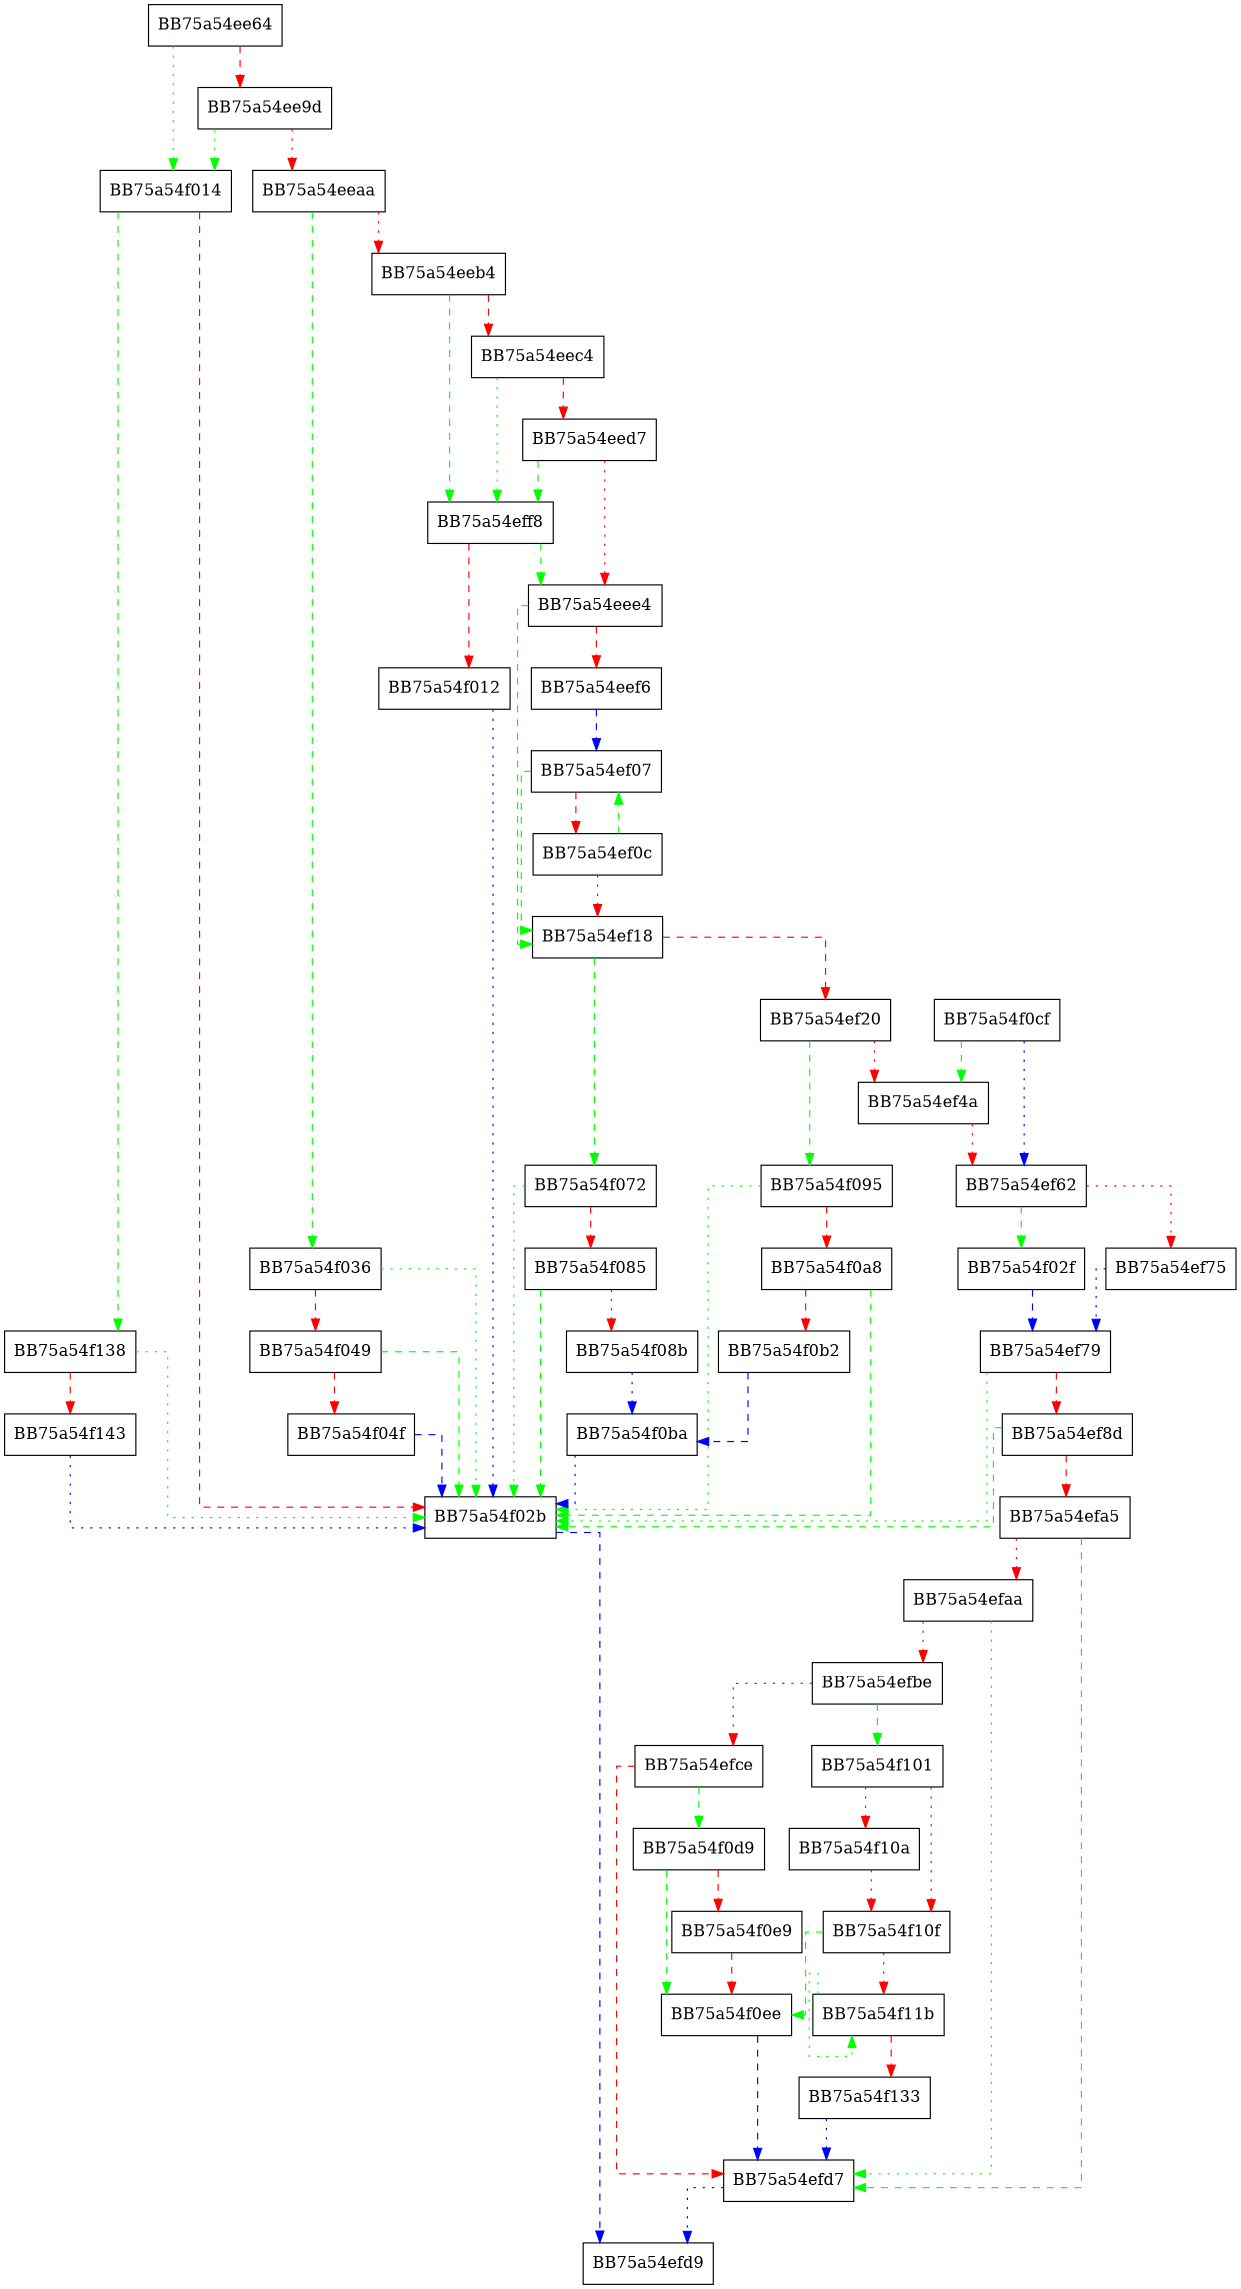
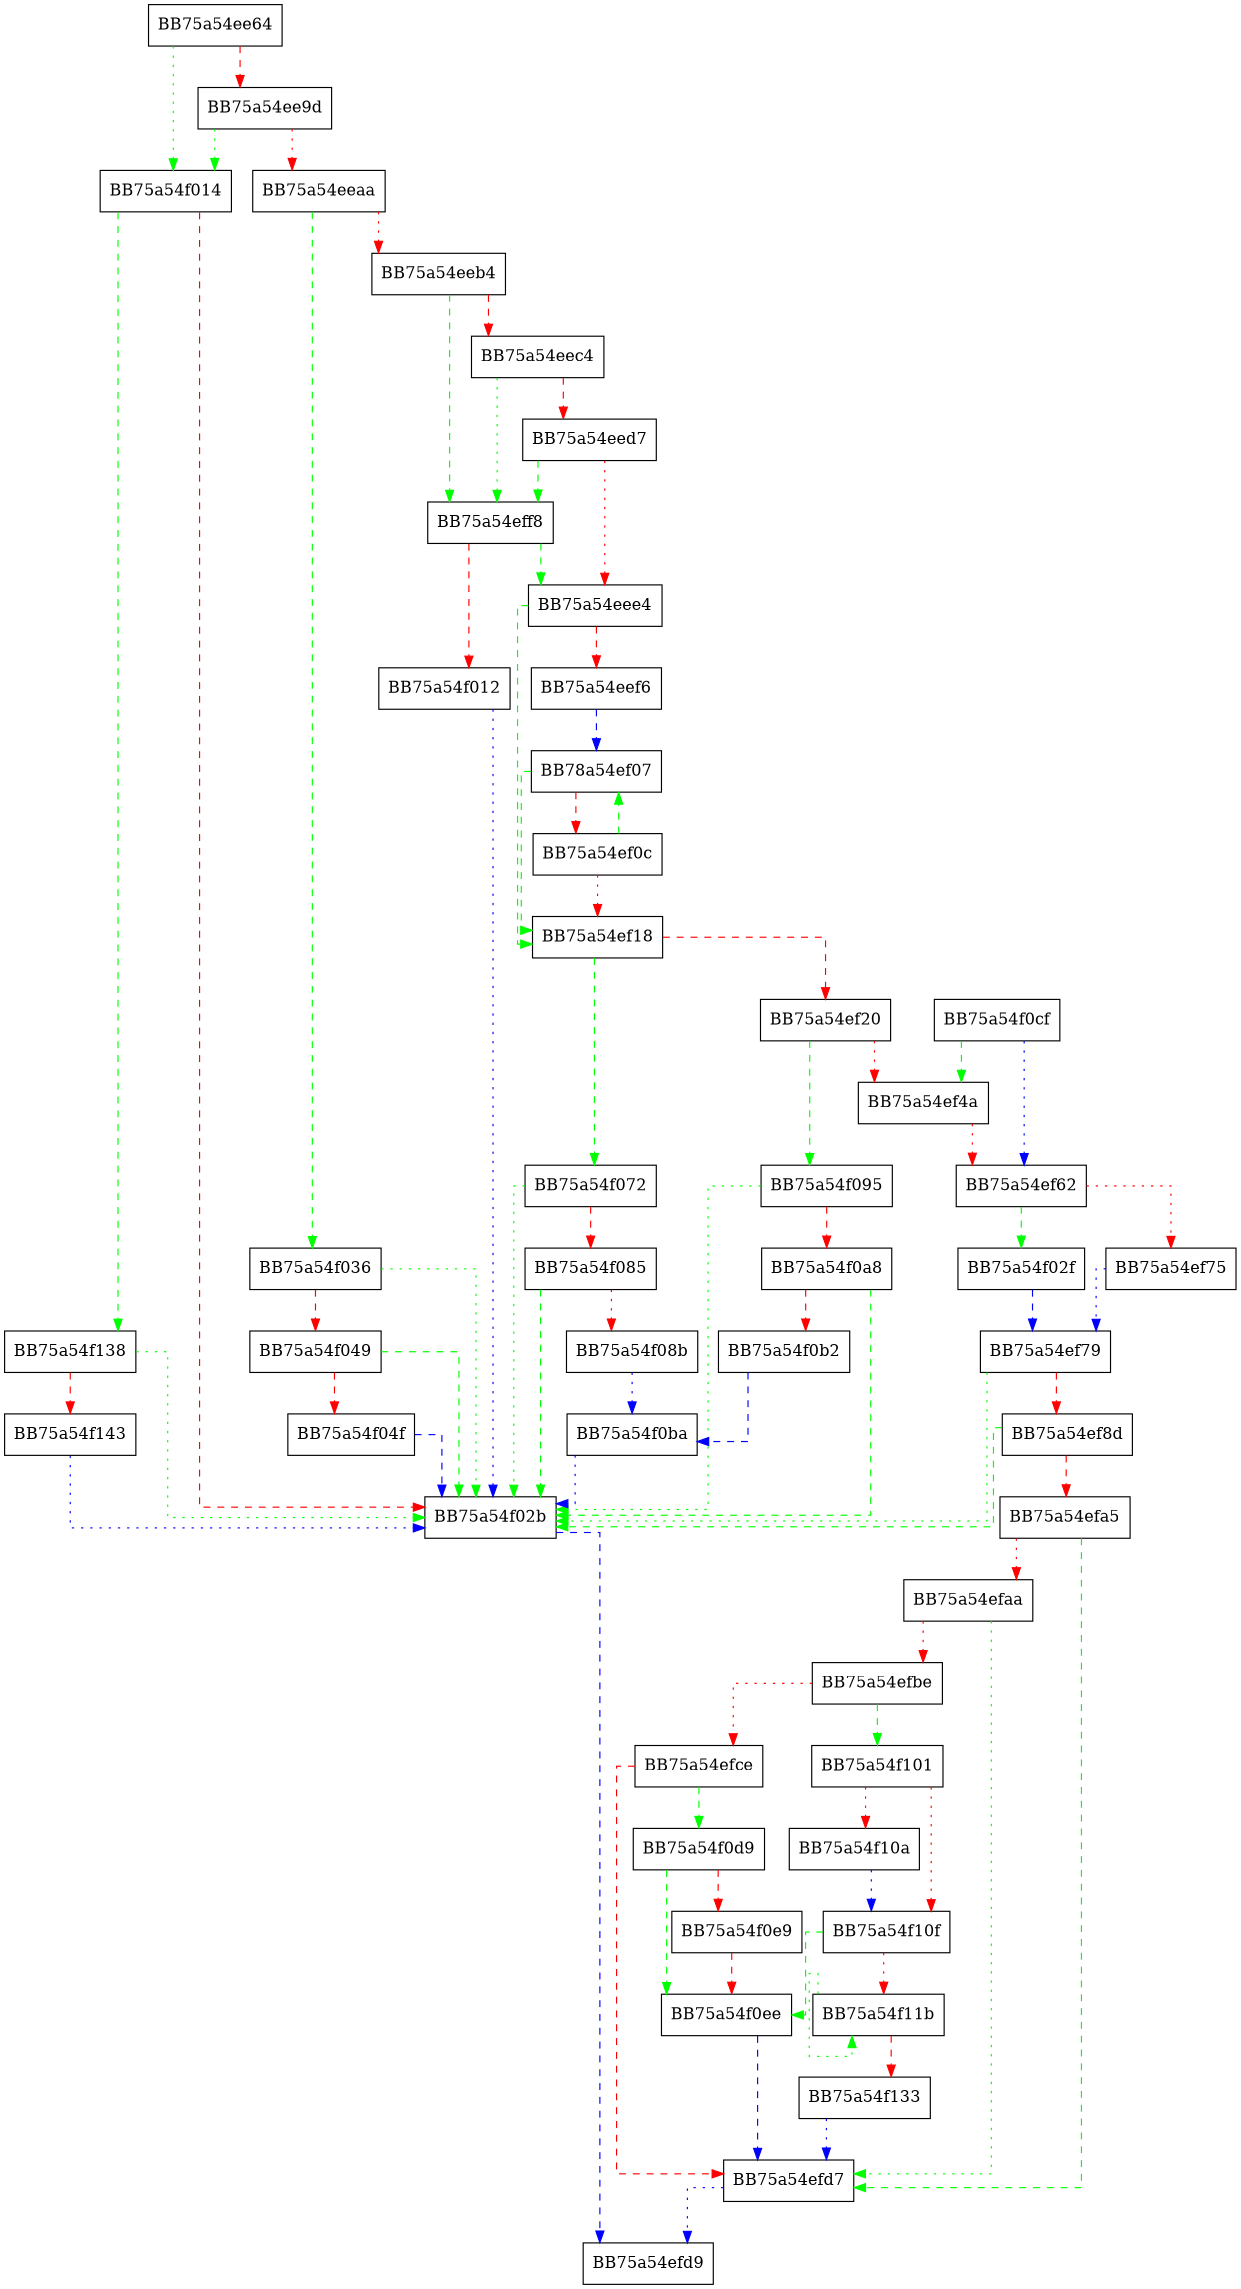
node "BB75a54ef07": label "BB75a54ef07" -> "BB78a54ef07"
edge "BB75a54f10a" -> "BB75a54f10f": color red -> blue
